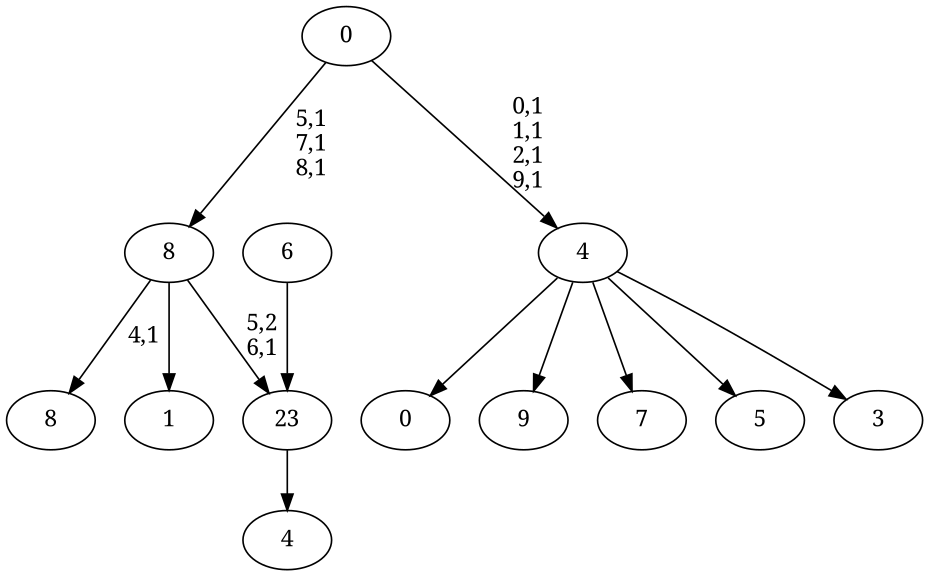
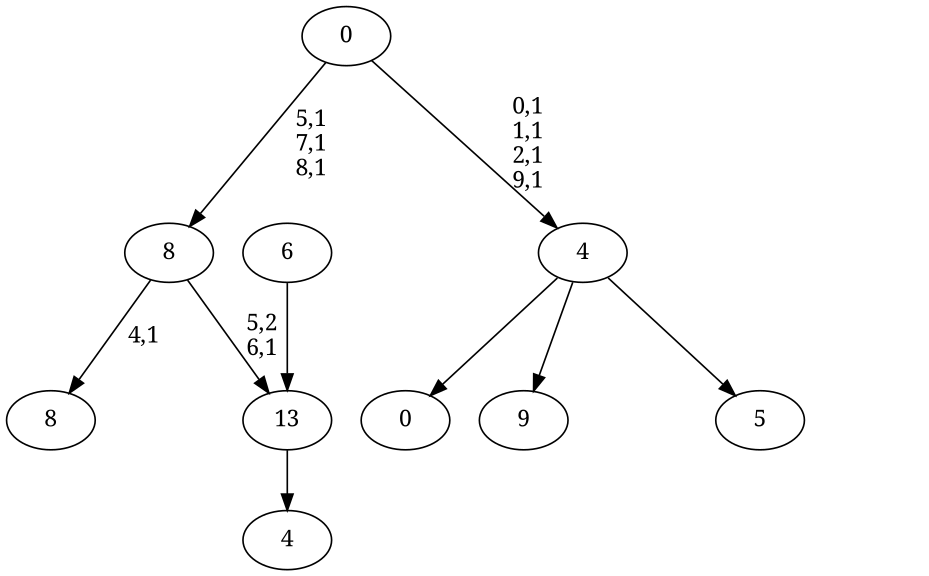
node "1": removed
node "23": label "23" -> "13"
node "7": removed
node "3": removed
